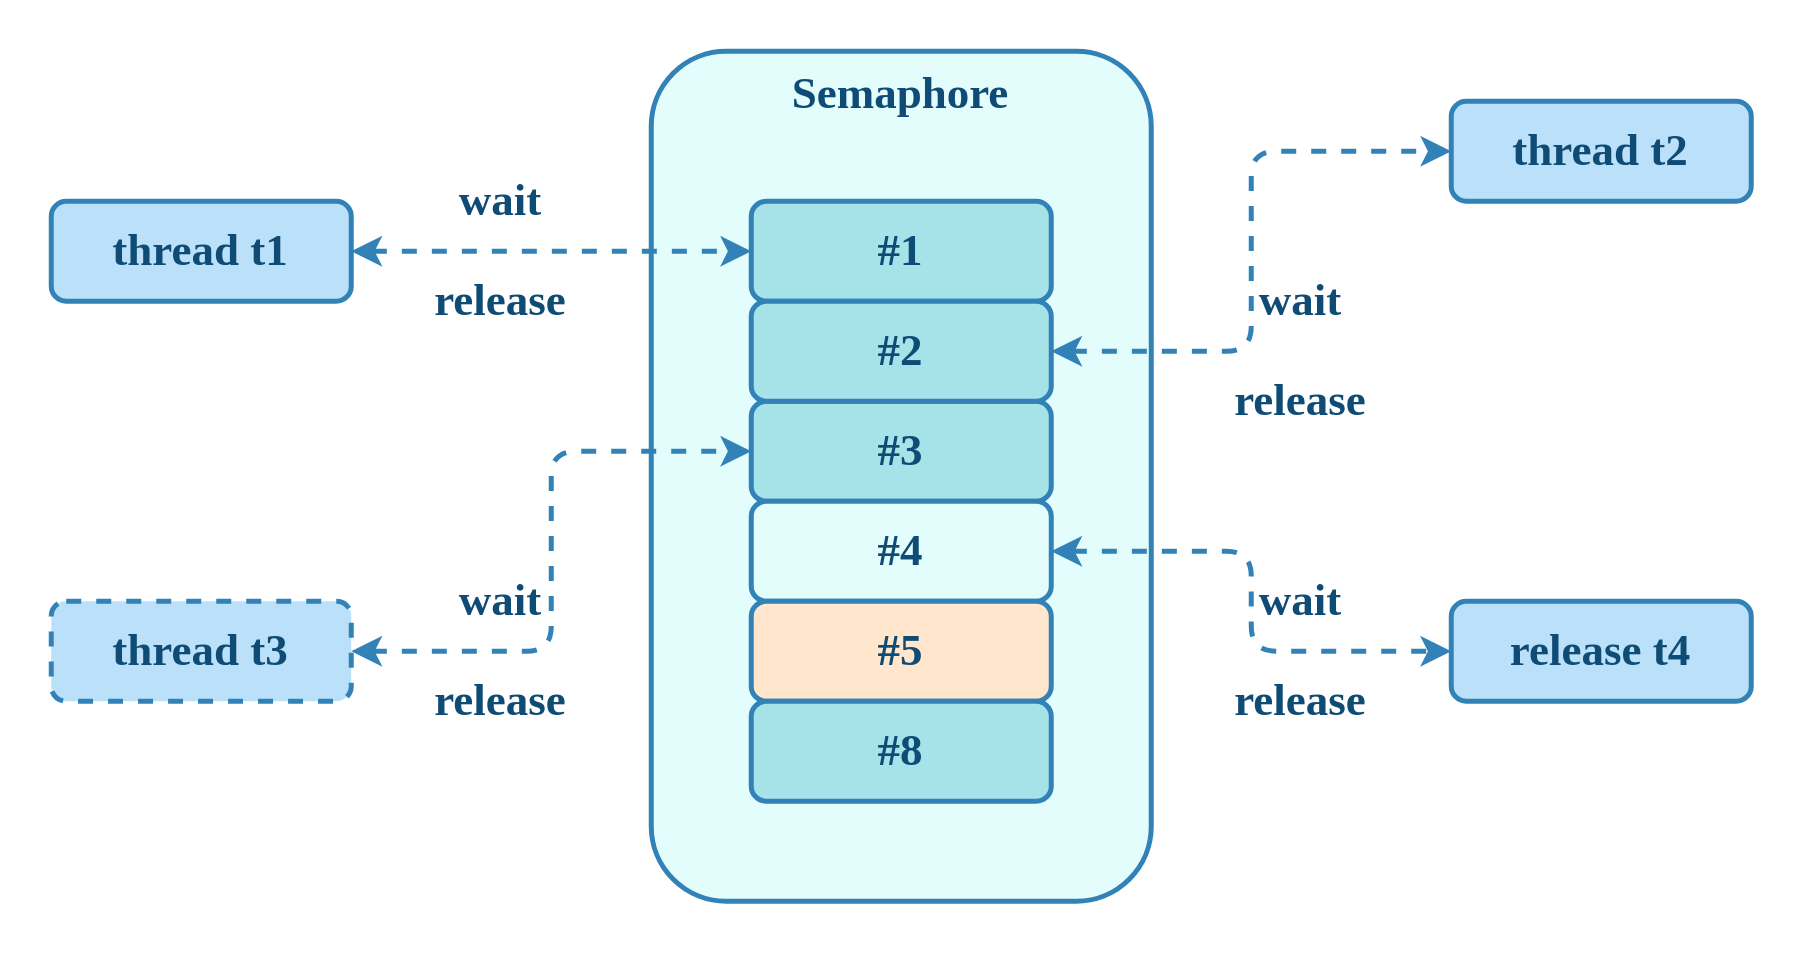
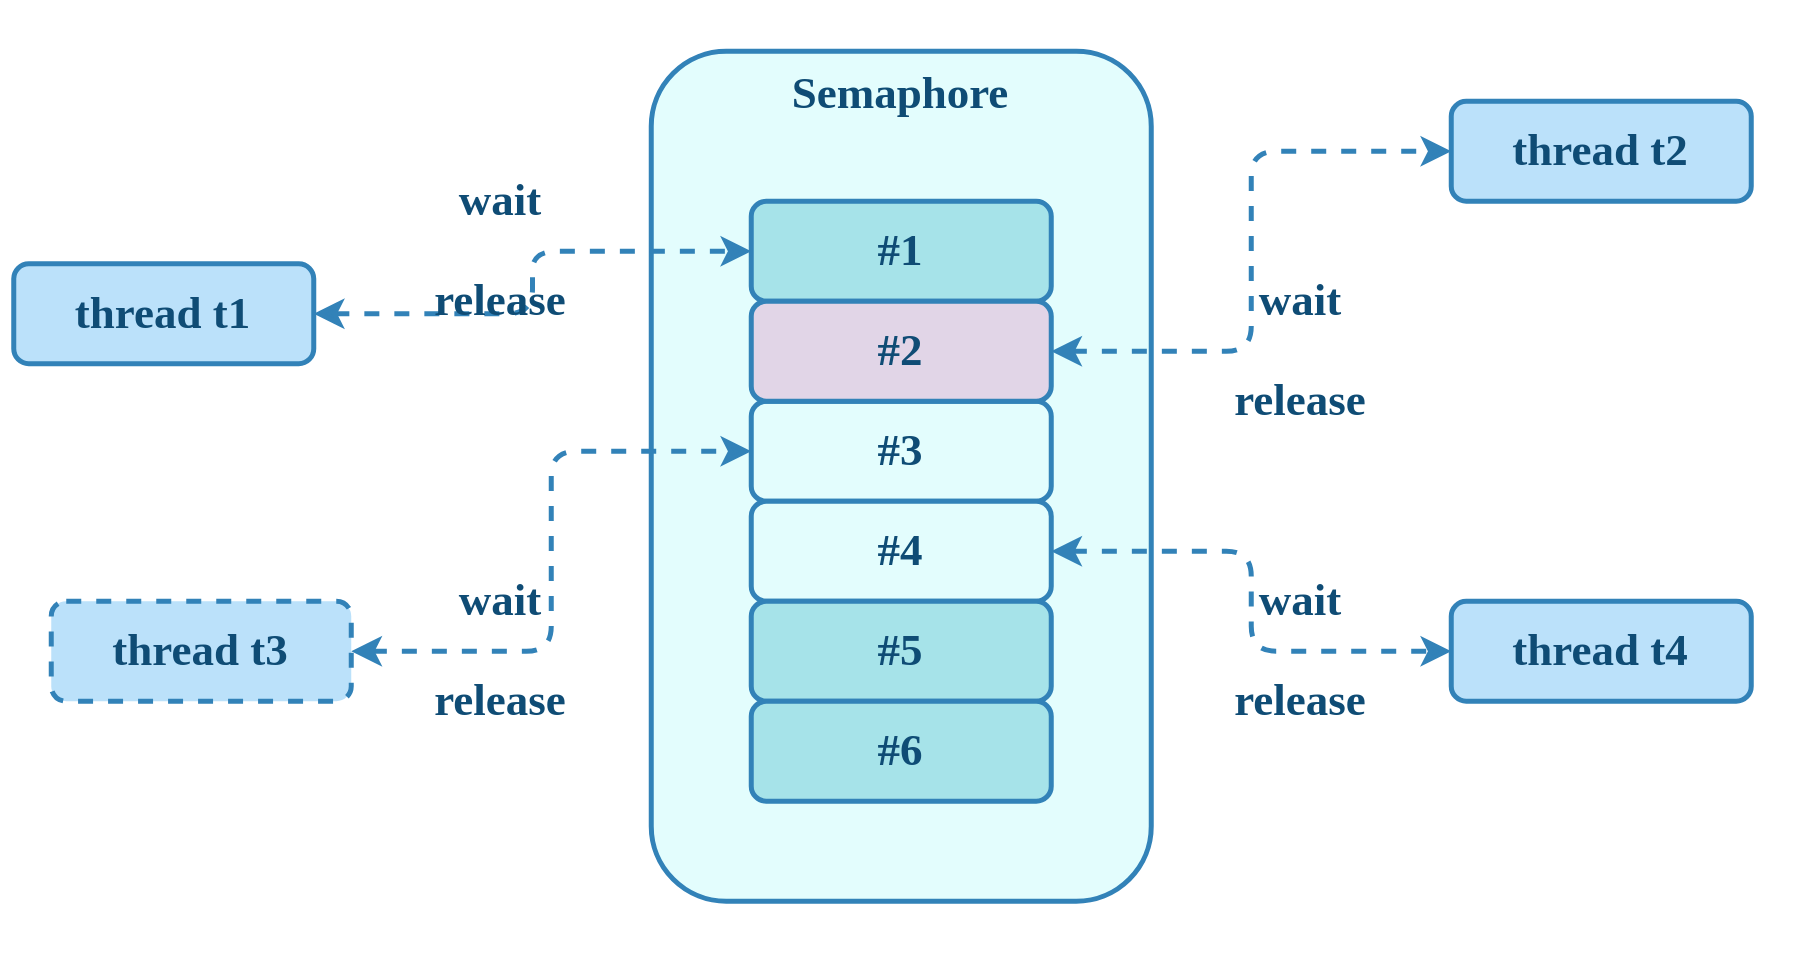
node "thread t1": moved (201, 251) -> (164, 314)
node "#2": fillcolor #a6e3e9 -> #e1d5e7
node "#3": fillcolor #a6e3e9 -> #e3fdfd
node "#5": fillcolor #ffe6cc -> #a6e3e9
node "release t4": label "release t4" -> "thread t4"
node "#8": label "#8" -> "#6"
